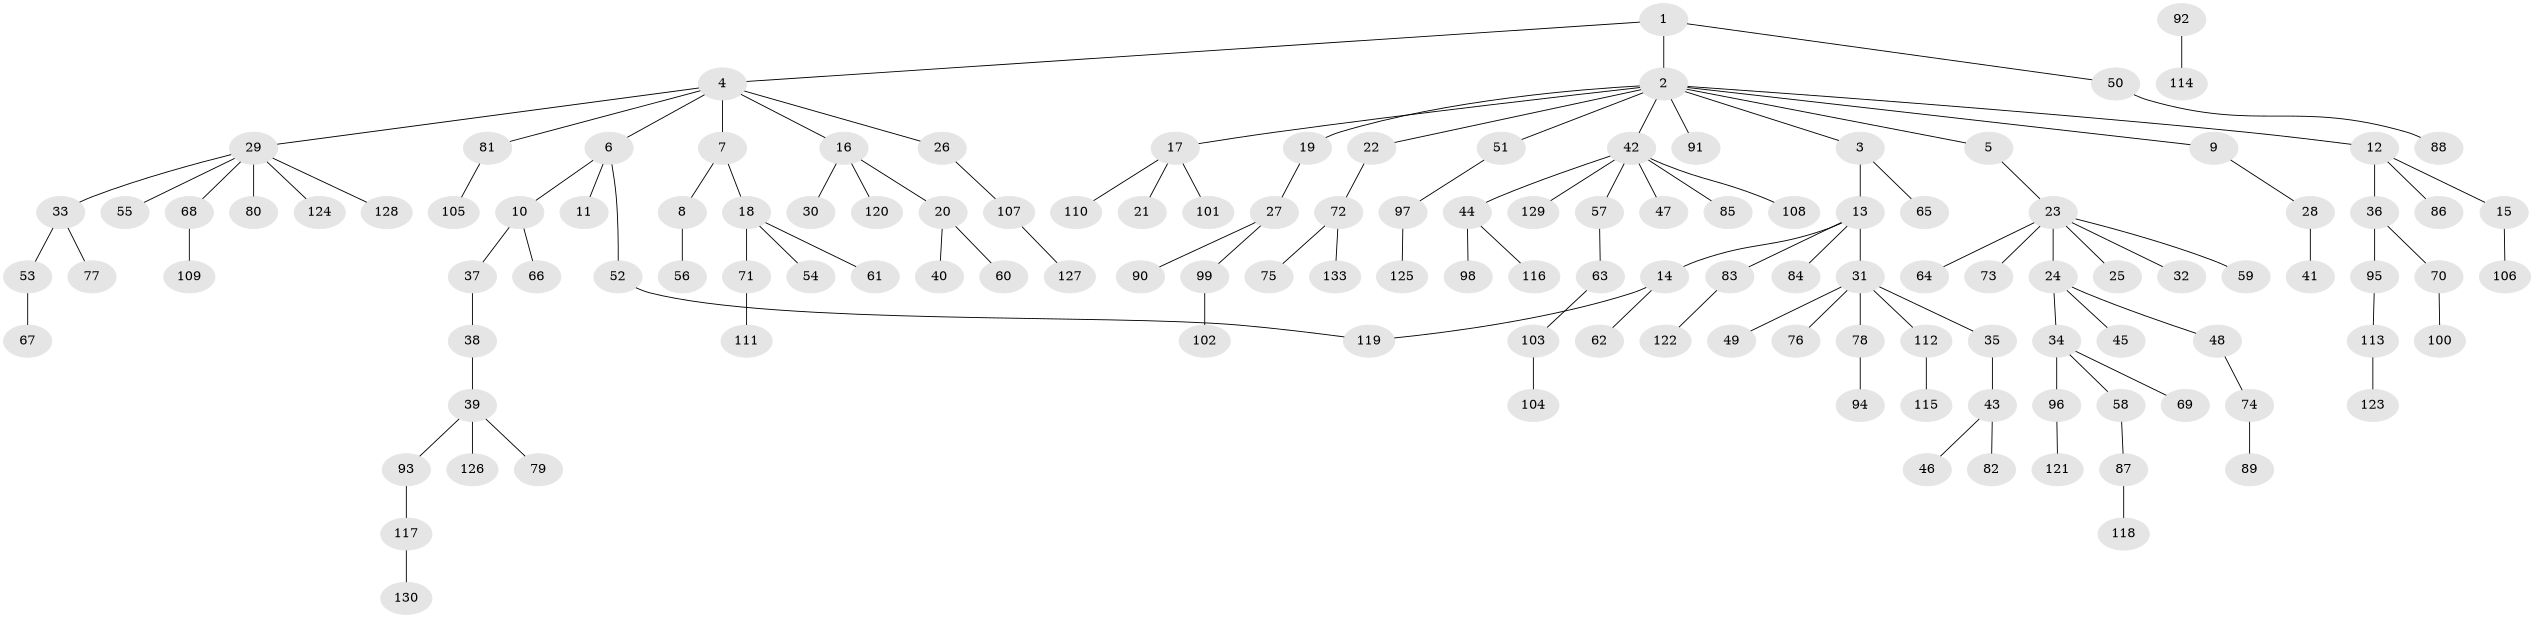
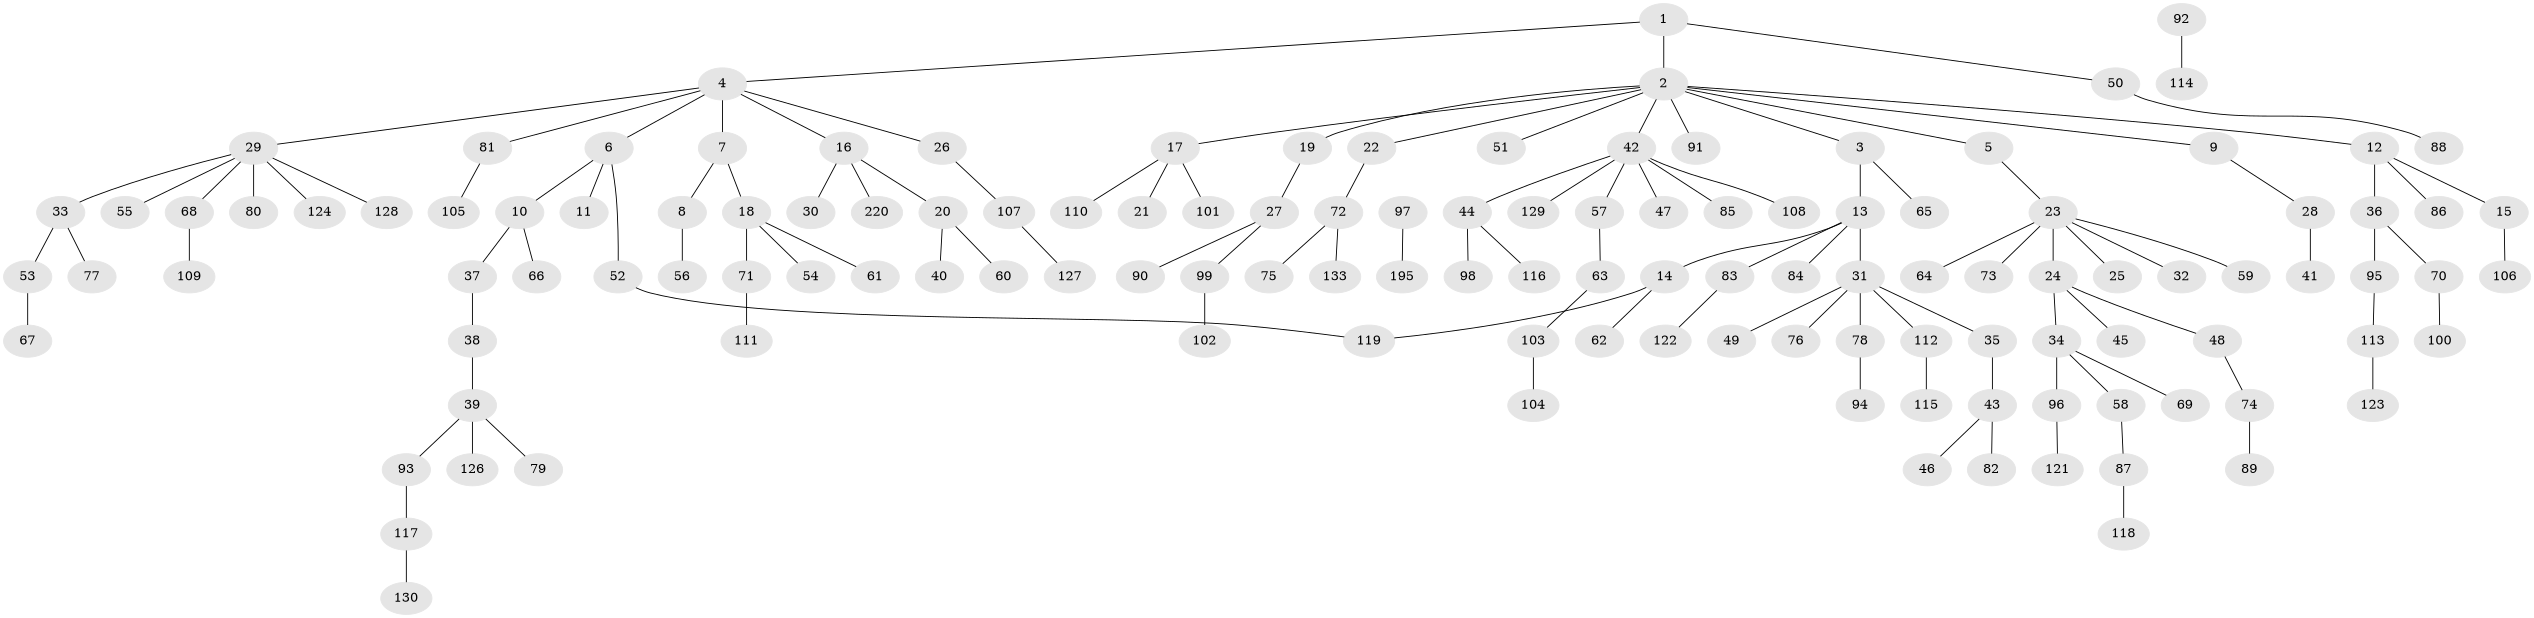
edge "51" -- "97": removed
node "120": label "120" -> "220"
node "125": label "125" -> "195"
